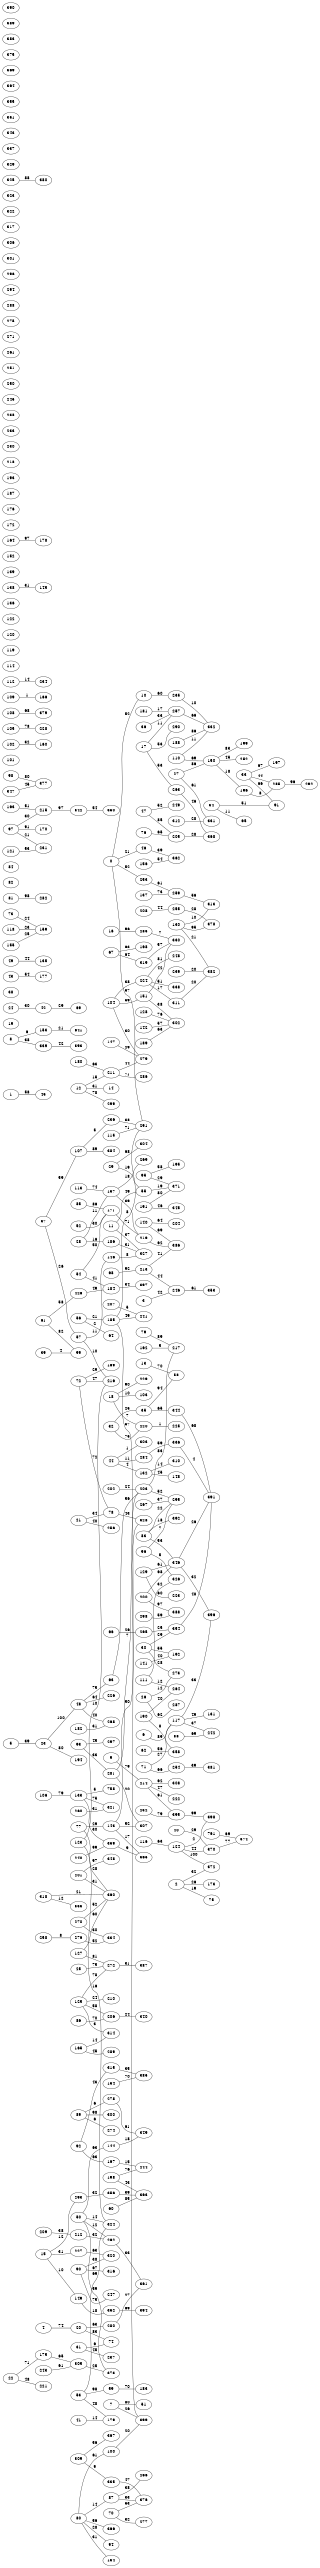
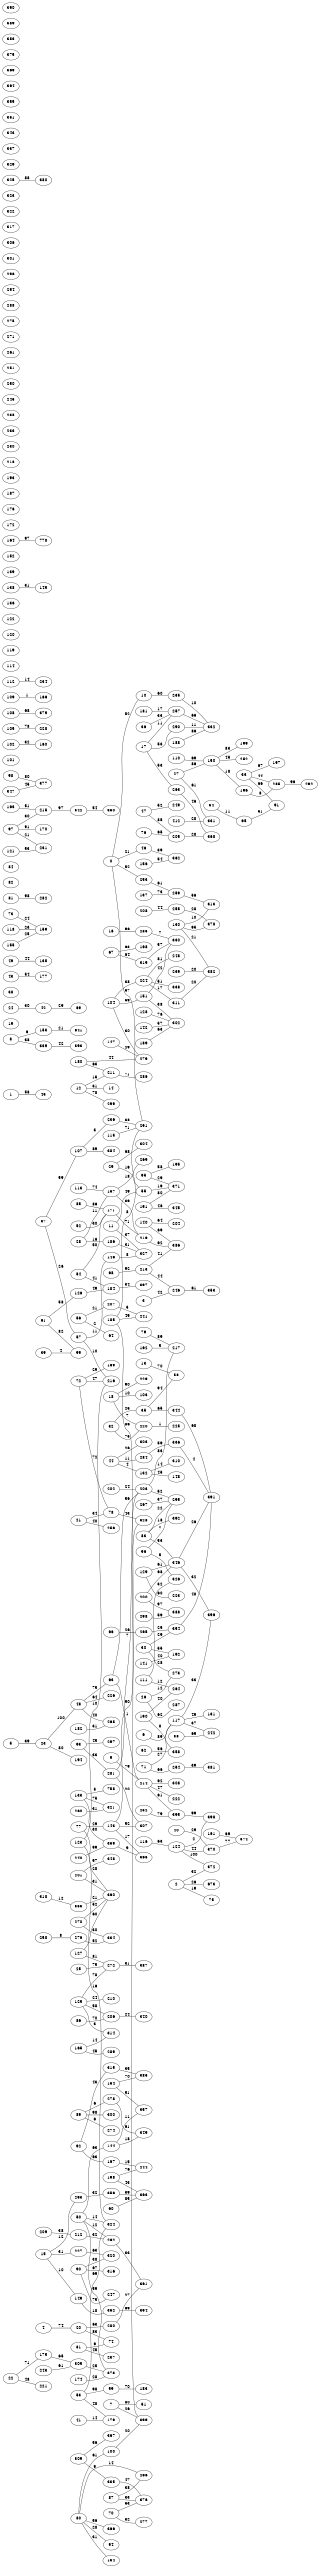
node "178": label "178" -> "778"
edge "332" -- "110": now "332" -- "290"
edge "34" -- "91": now "65" -- "91"
node "312": label "312" -> "412"
edge "279" -- "211": now "279" -- "180"
node "426": label "426" -> "126"
edge "56" -- "185": now "56" -- "207"
edge "185" -- "399": label "57" -> "86"
edge "303" -- "44": label "1" -> "26"
edge "63" -- "214": added, label "1"
node "106": removed
node "761": label "761" -> "161"
node "173": label "173" -> "673"
edge "360" -- "318": now "360" -- "333"
node "357": added
node "174": added
edge "87" -- "80": now "266" -- "80"
